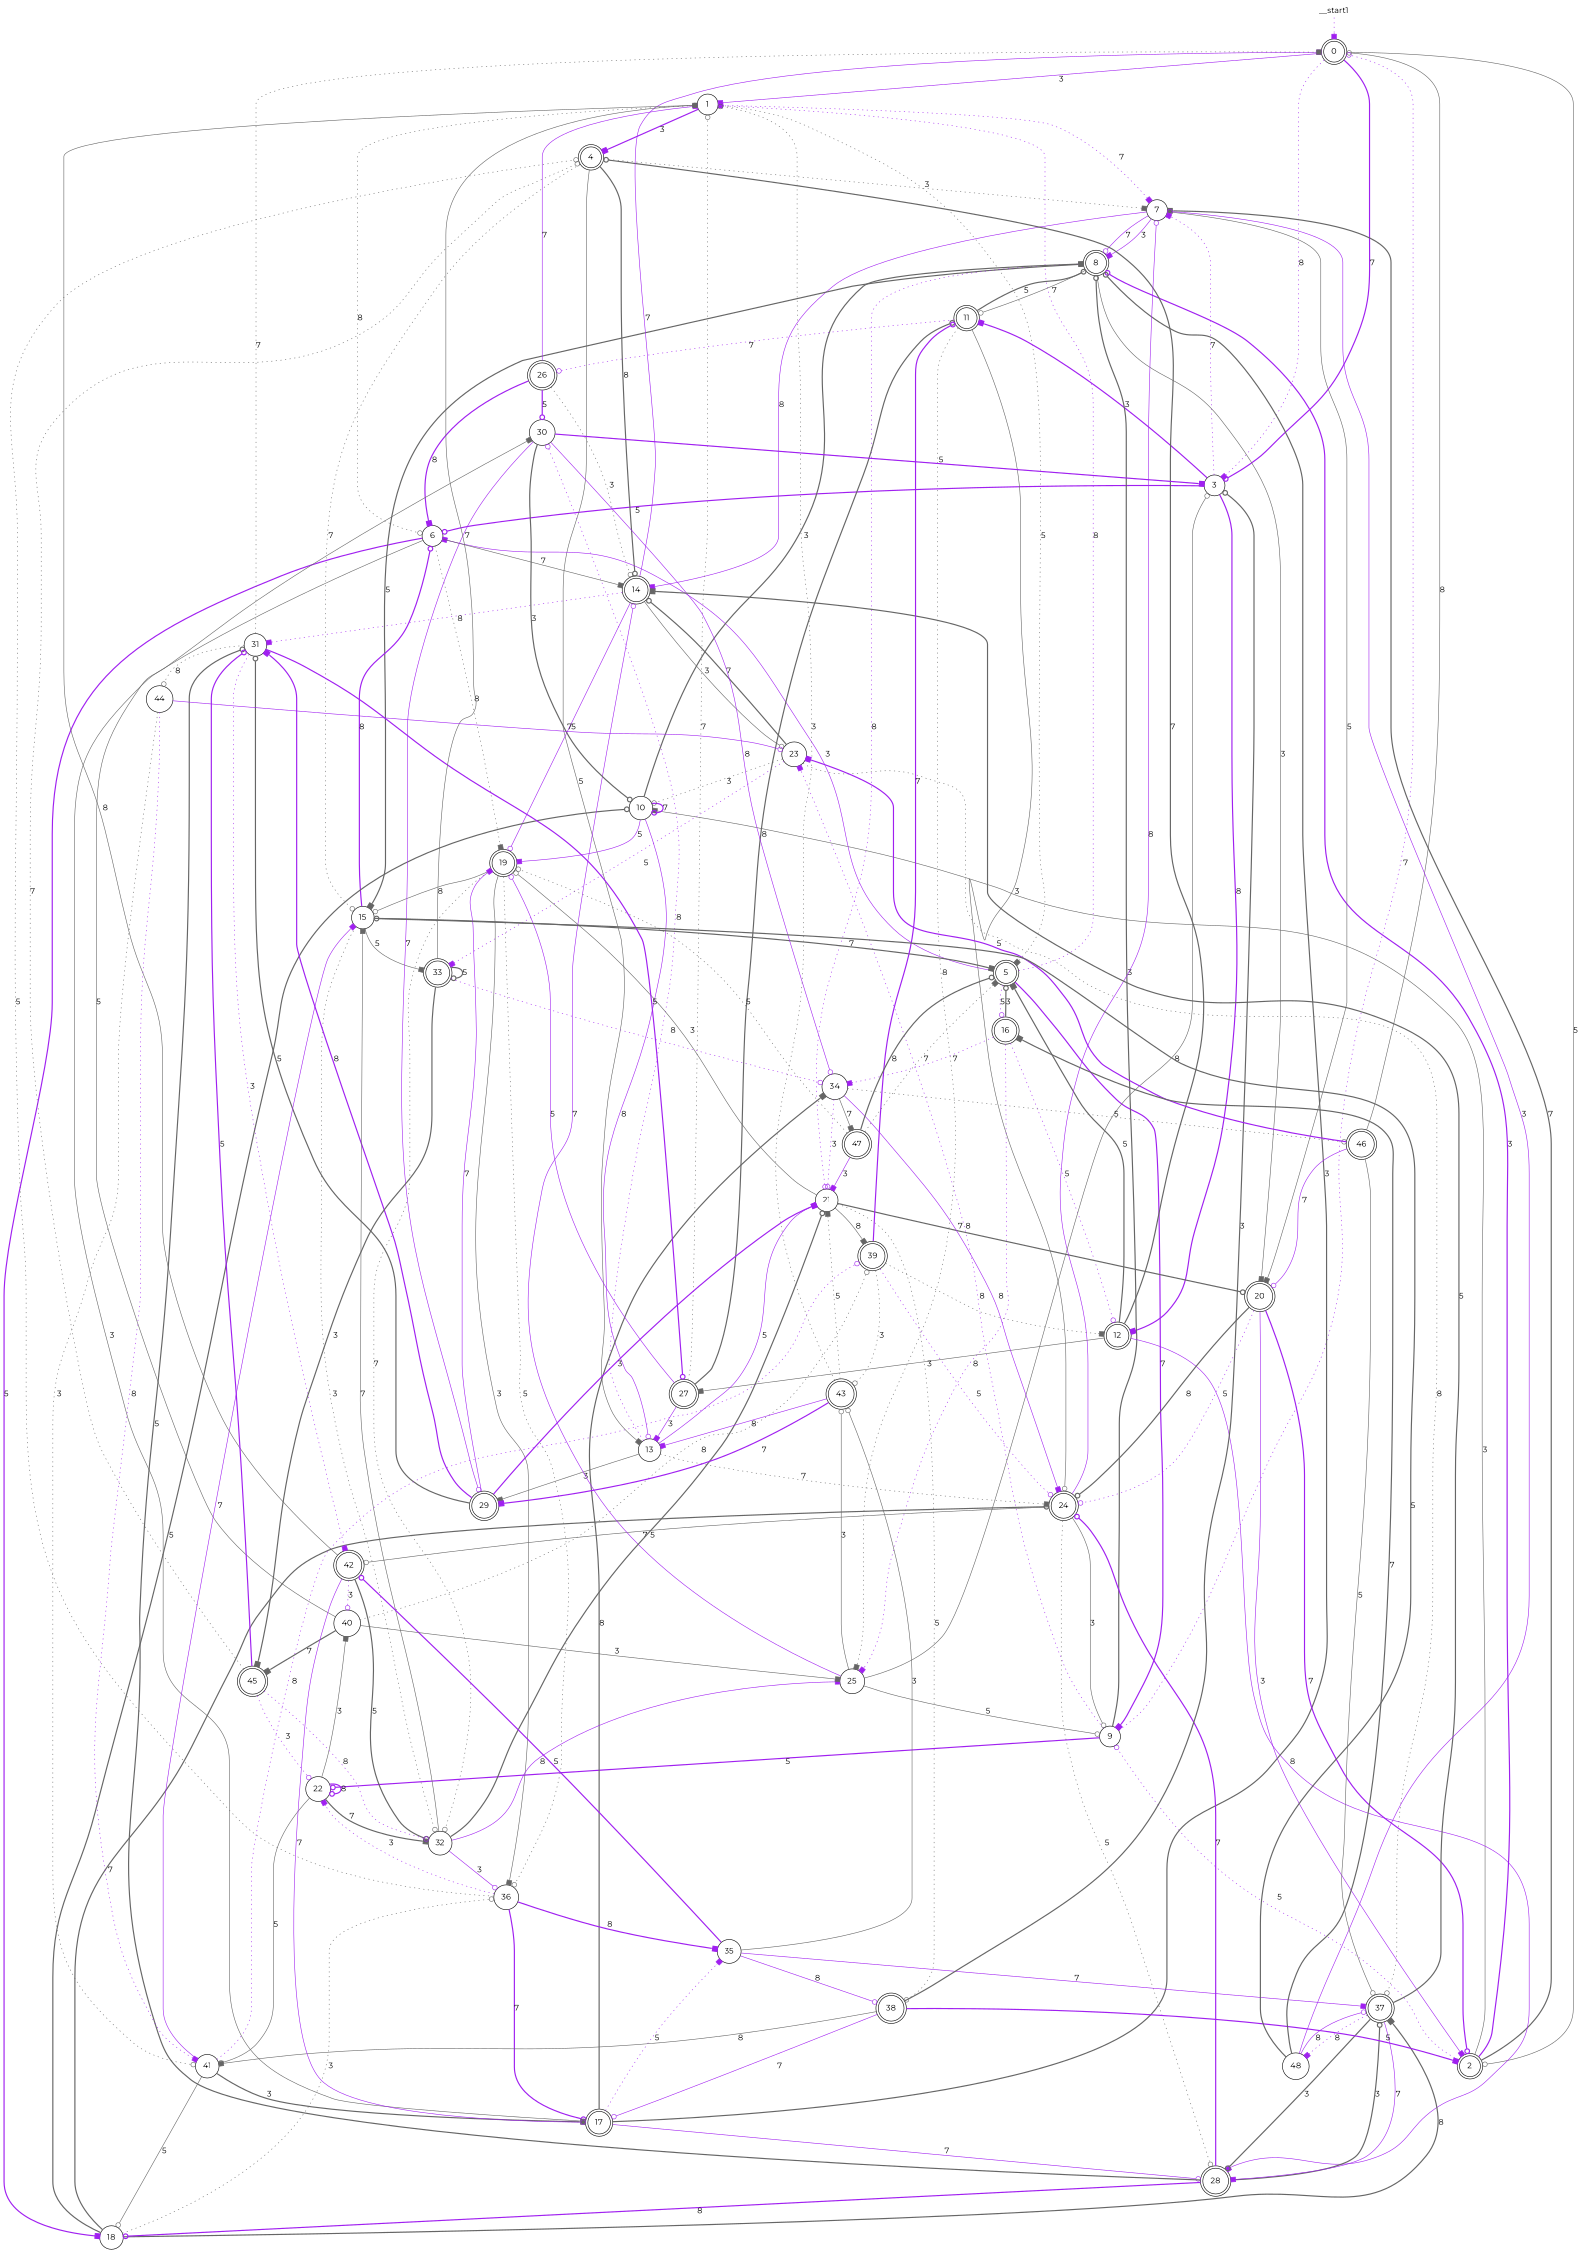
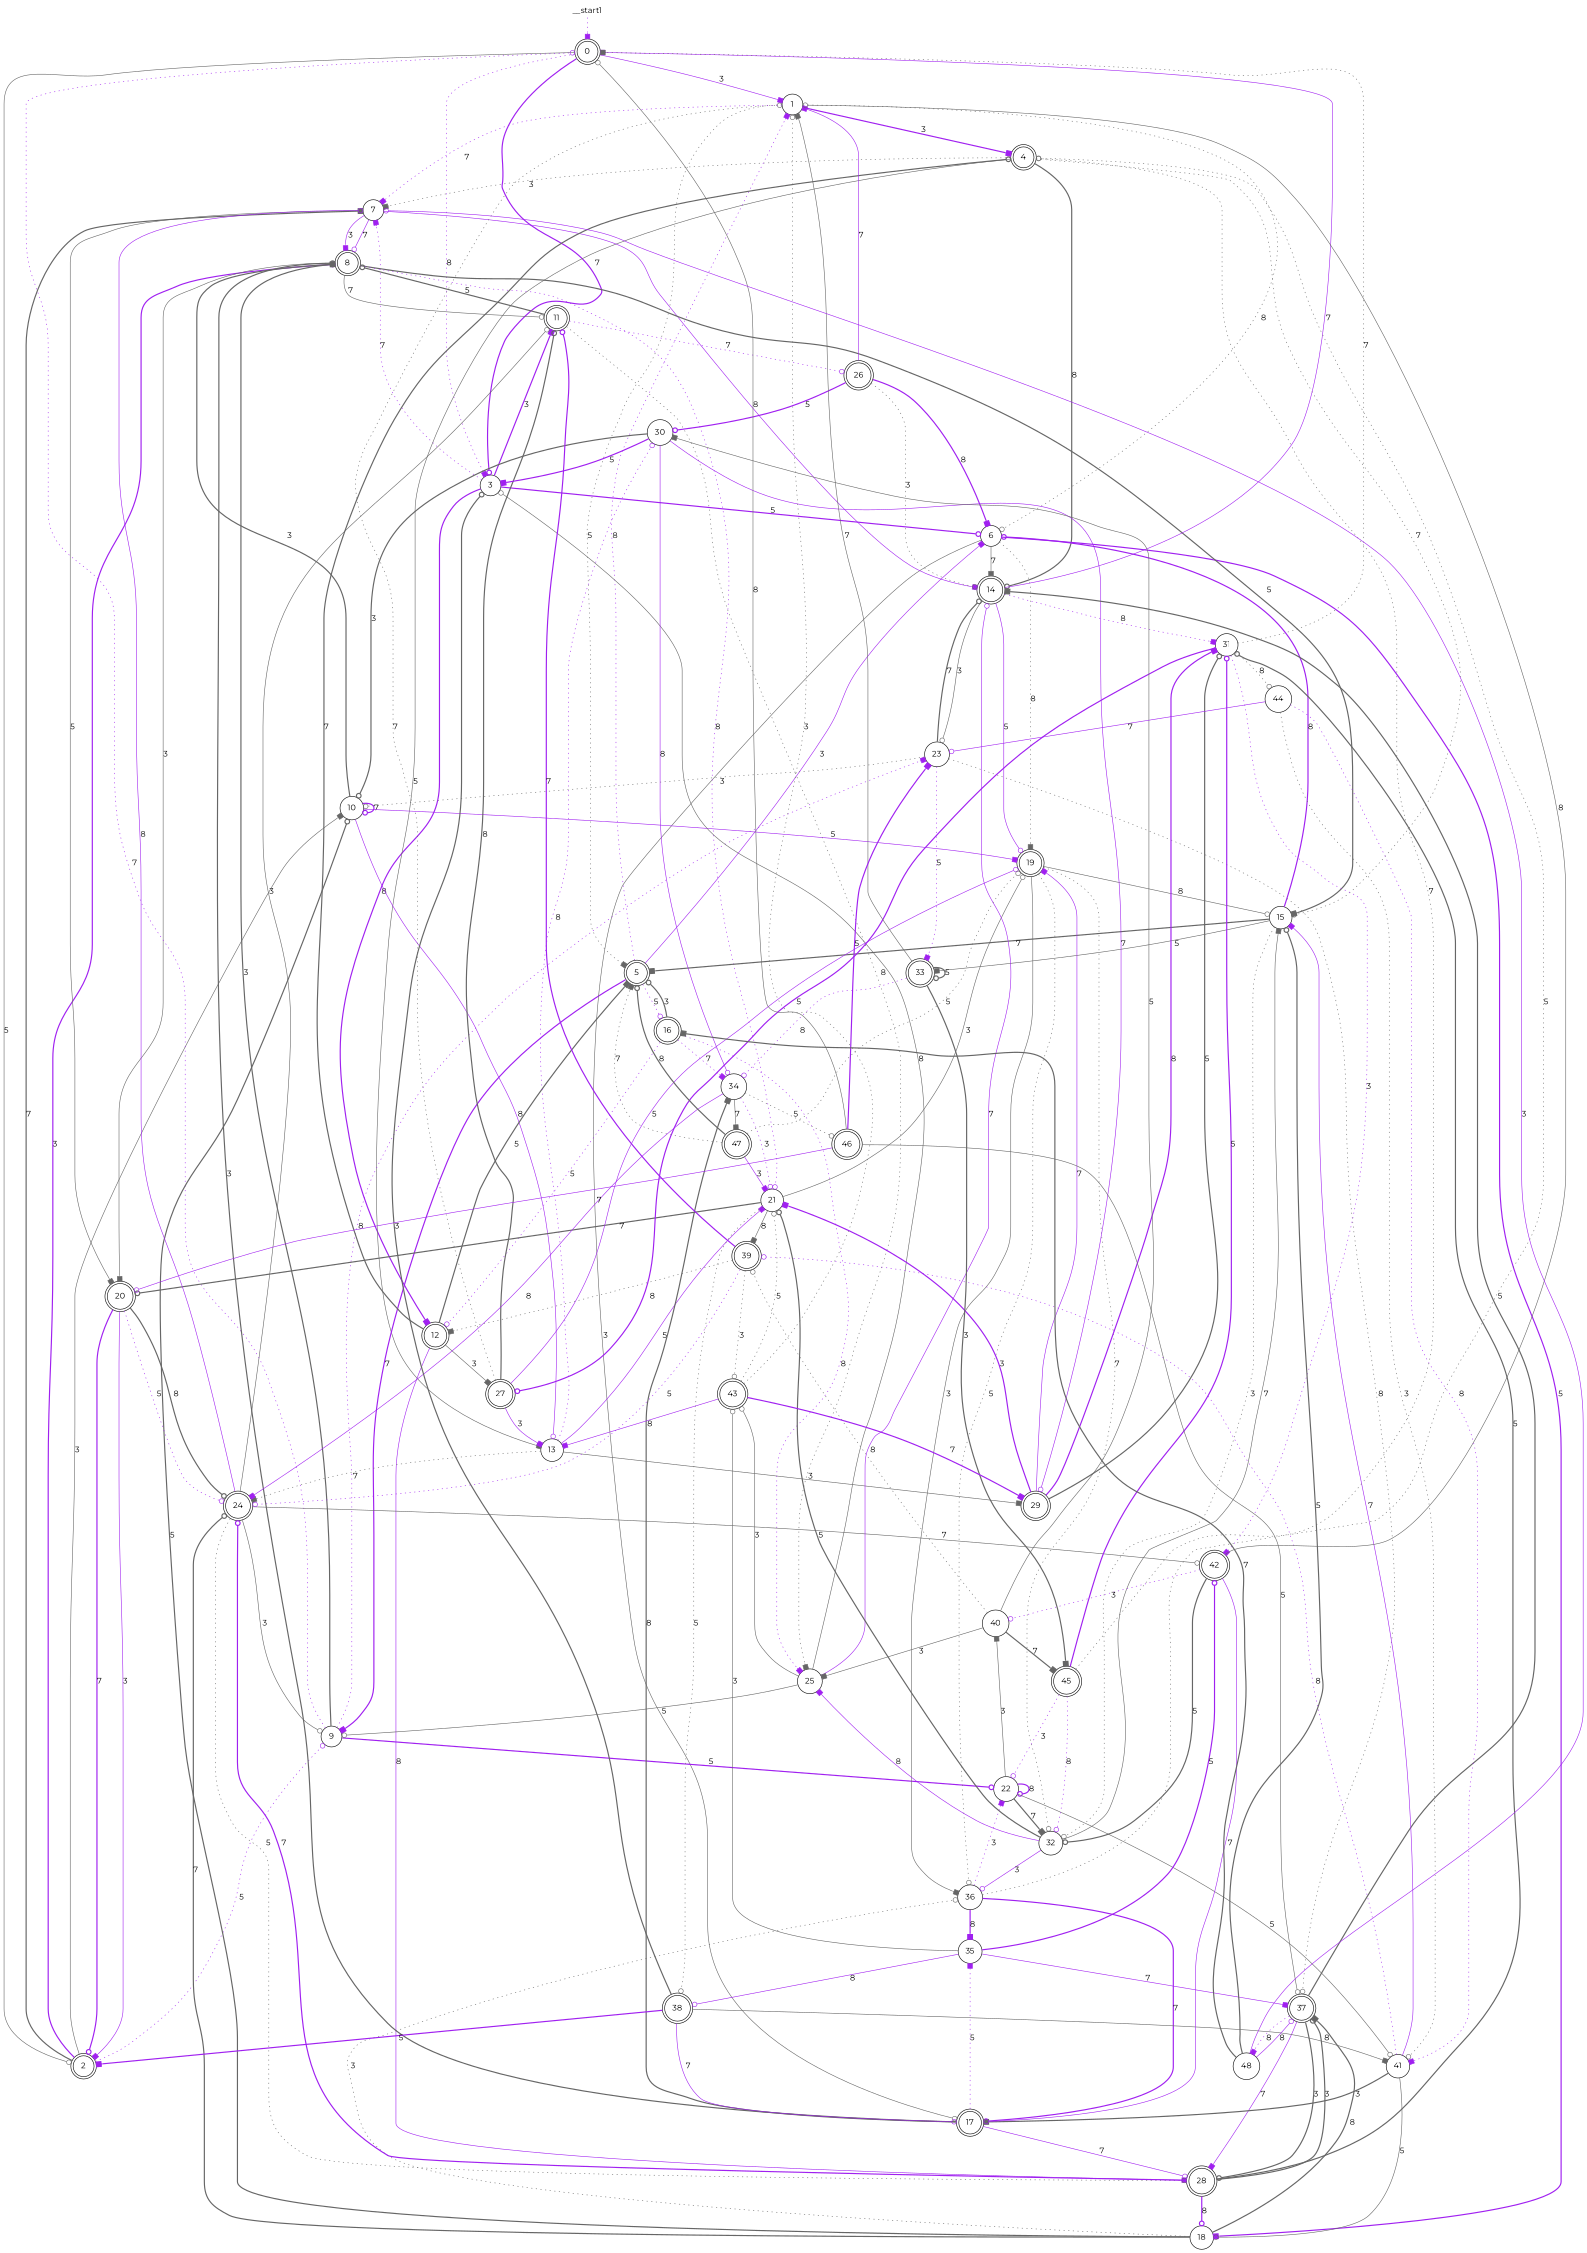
edge "11" -> "24": reversed
edge "43" -> "21": arrowhead box -> odot
